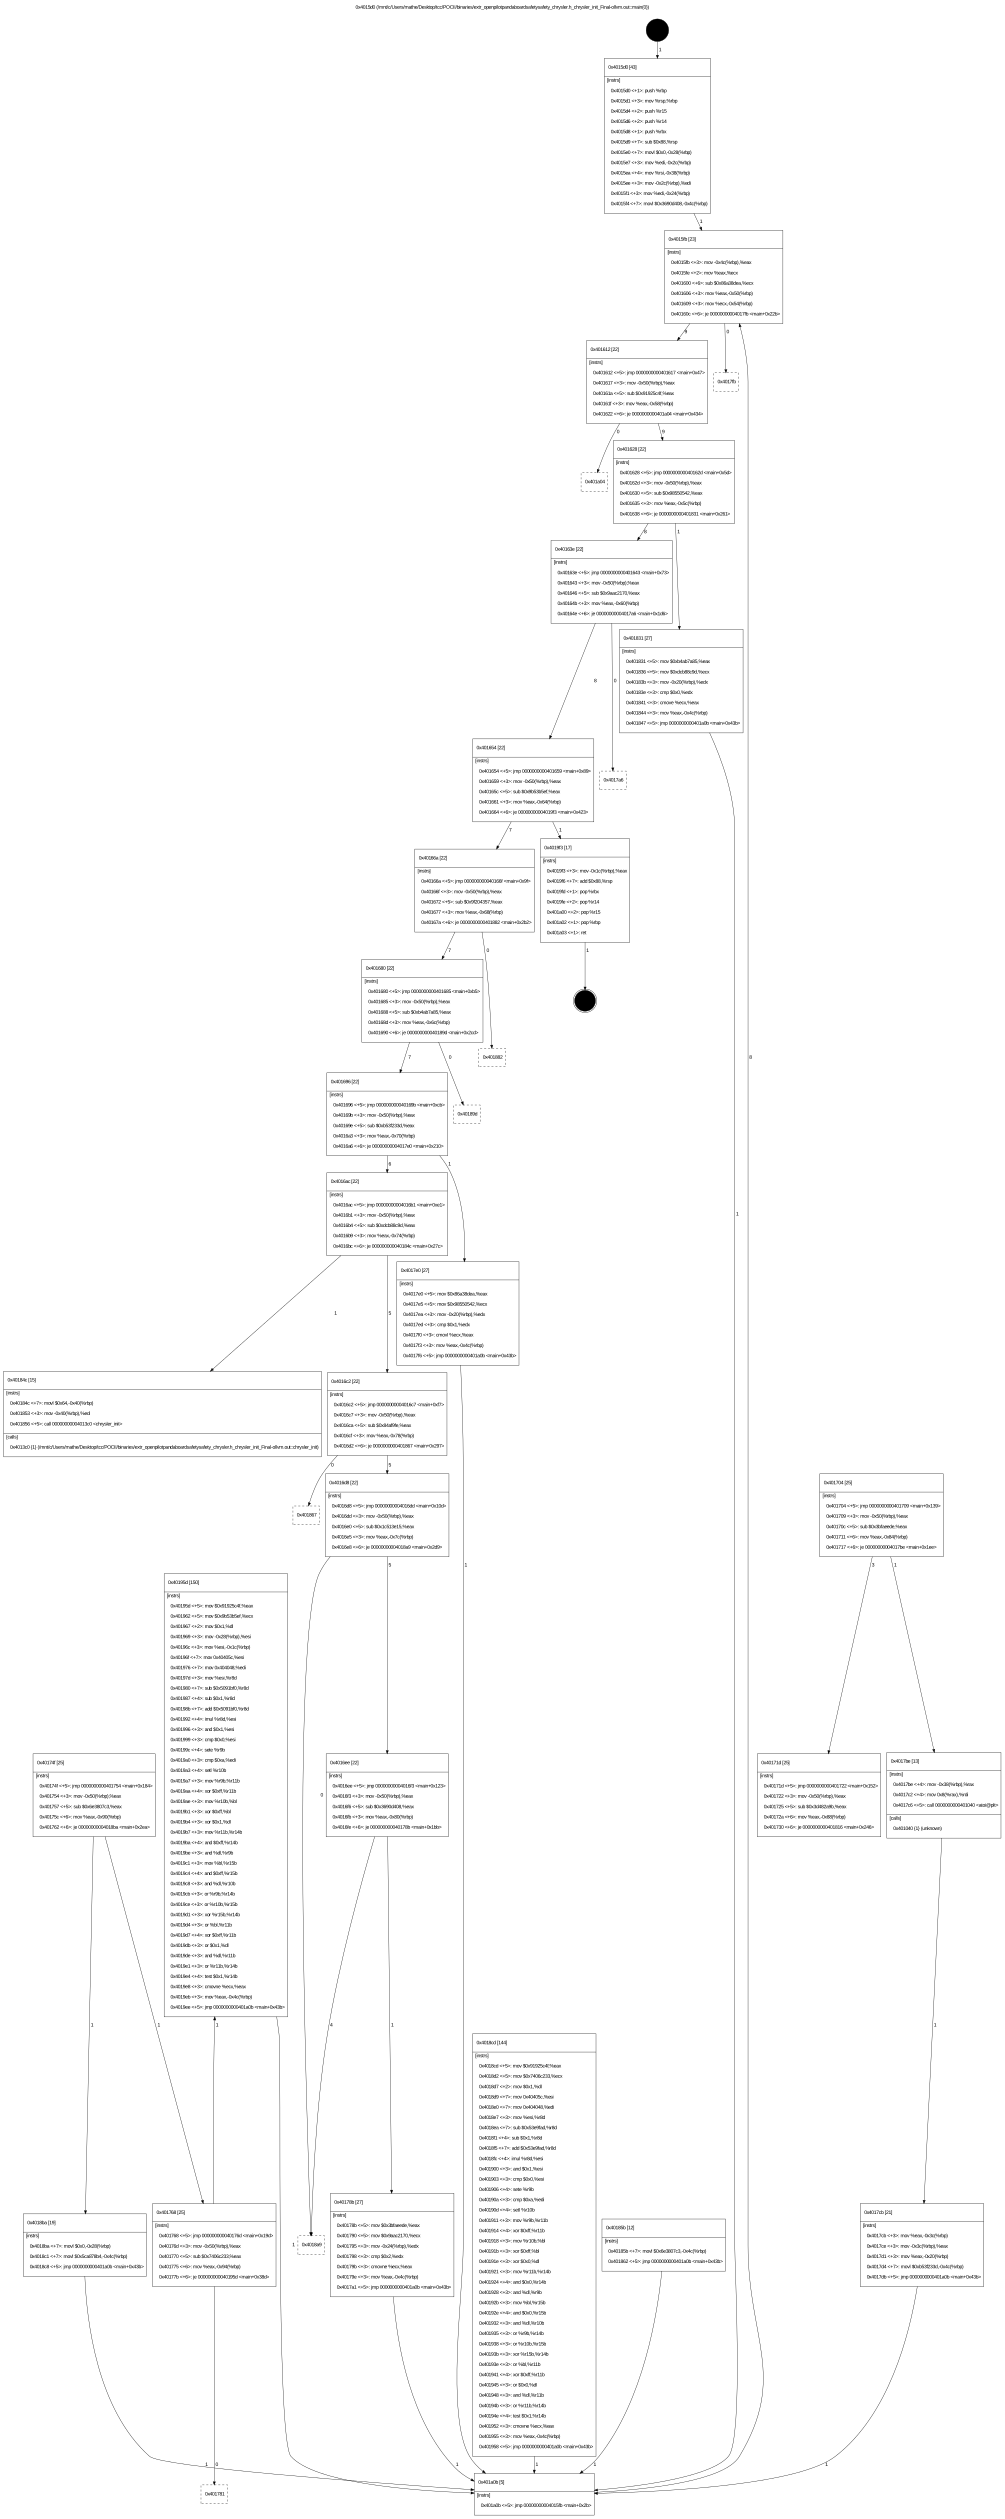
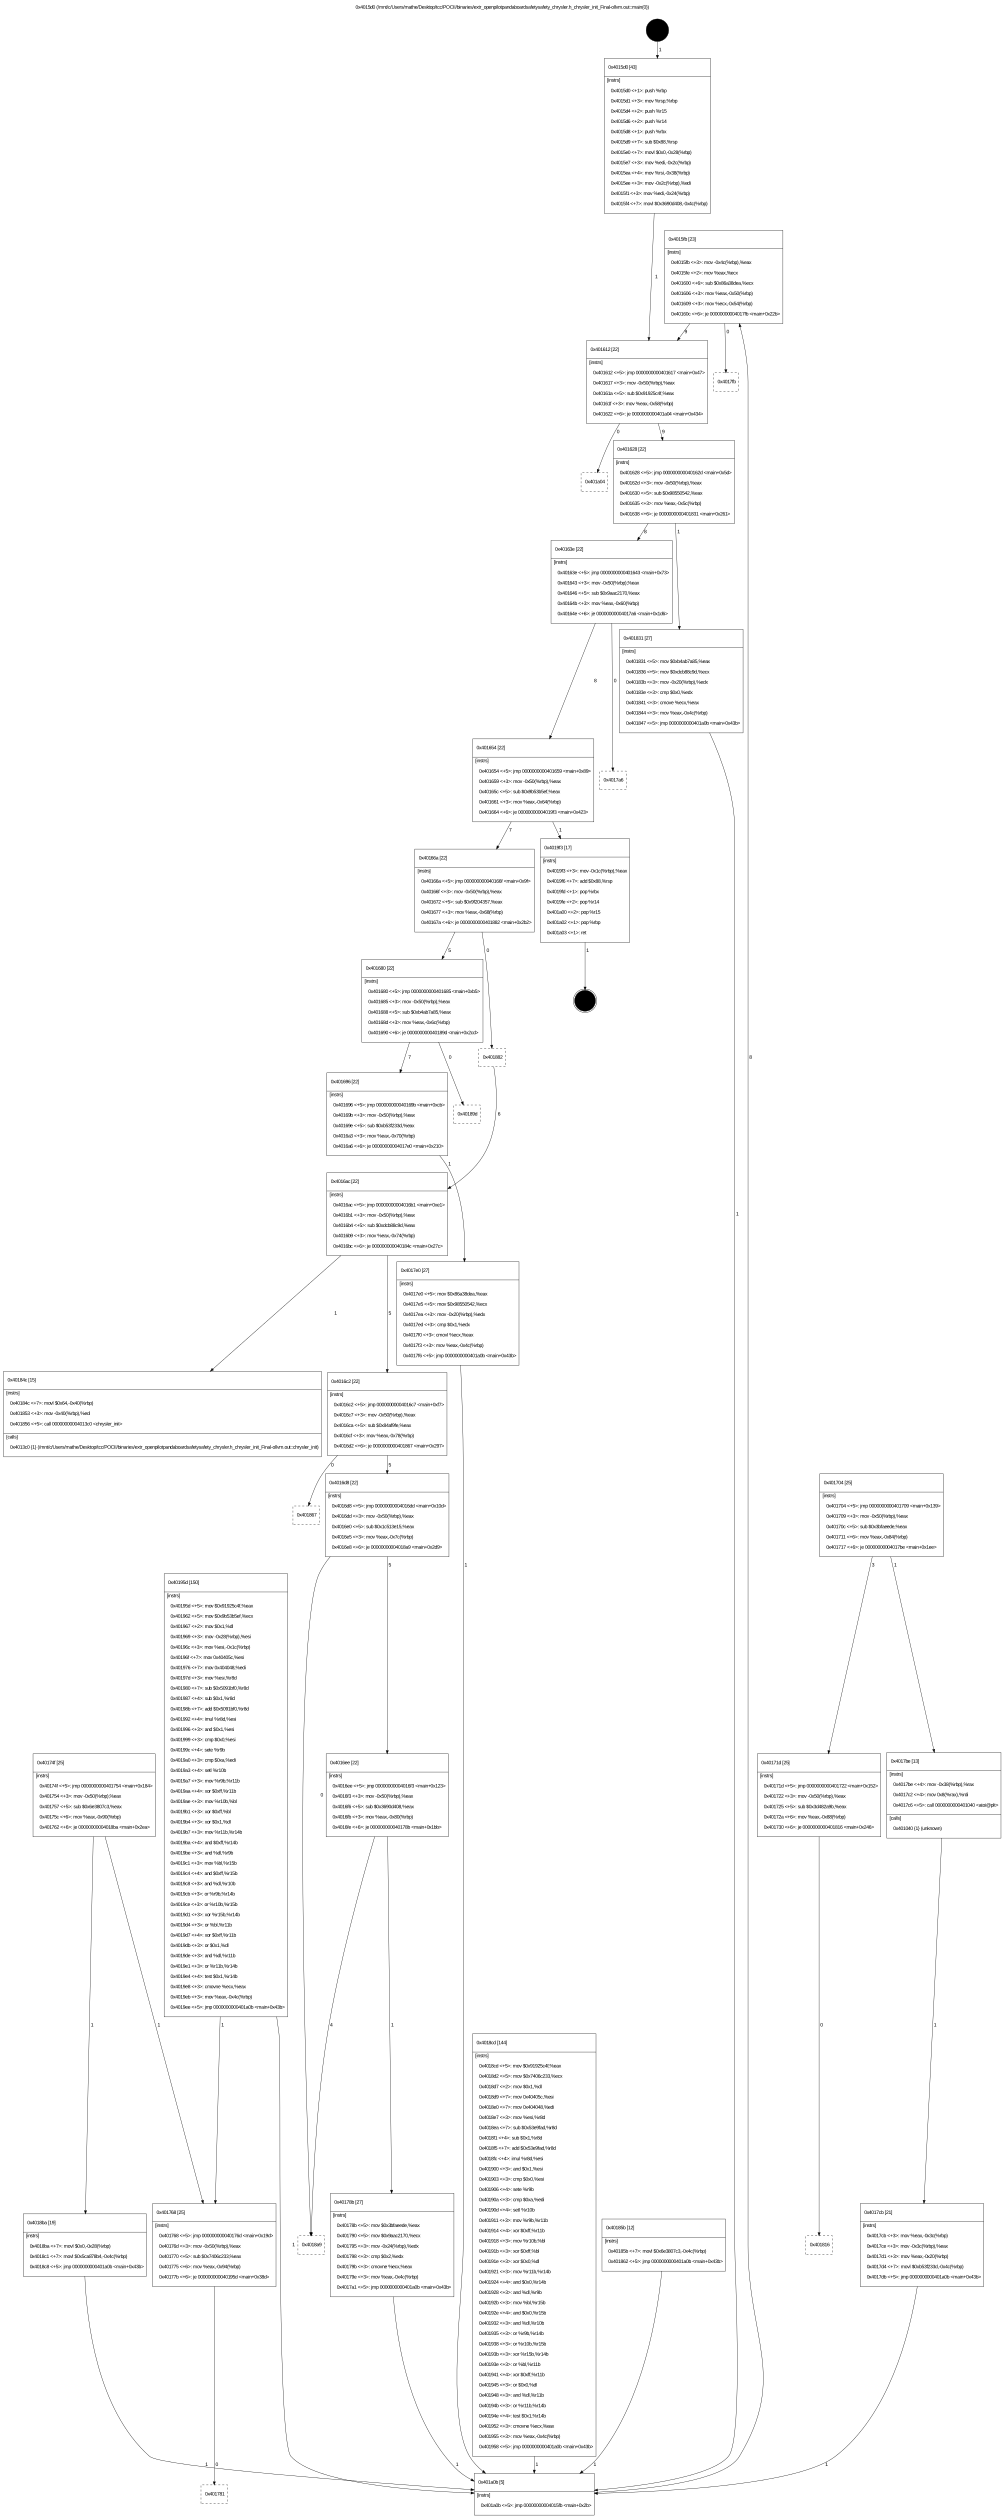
edge "0x4015d0 [43]" -> "0x4015fb [23]": now "0x4015d0 [43]" -> "0x401612 [22]"
edge "0x40166a [22]" -> "0x401680 [22]": label " 7" -> " 5"
edge "0x401696 [22]" -> "0x4016ac [22]": now "0x401882" -> "0x4016ac [22]"
edge "0x401768 [25]" -> "0x40195d [150]": reversed
node "0x401816": added
